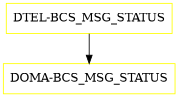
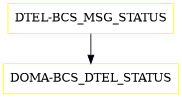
node "DOMA-BCS_MSG_STATUS": label "DOMA-BCS_MSG_STATUS" -> "DOMA-BCS_DTEL_STATUS"
